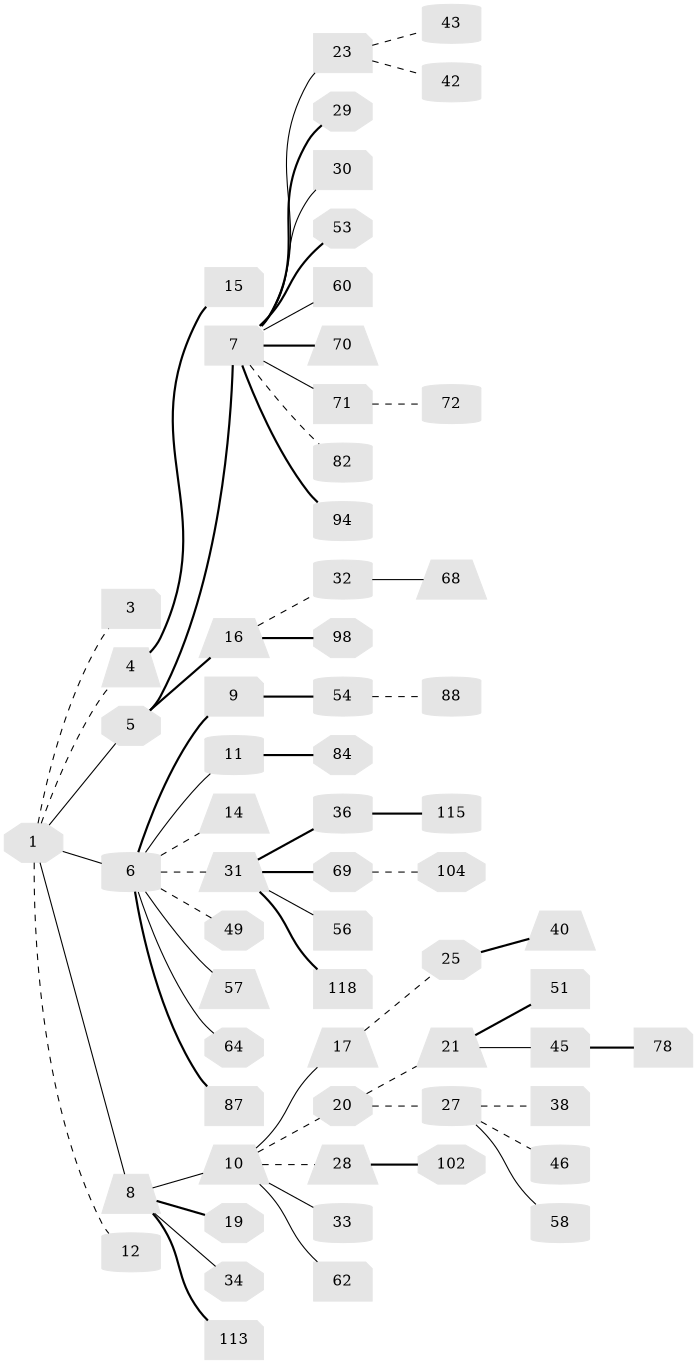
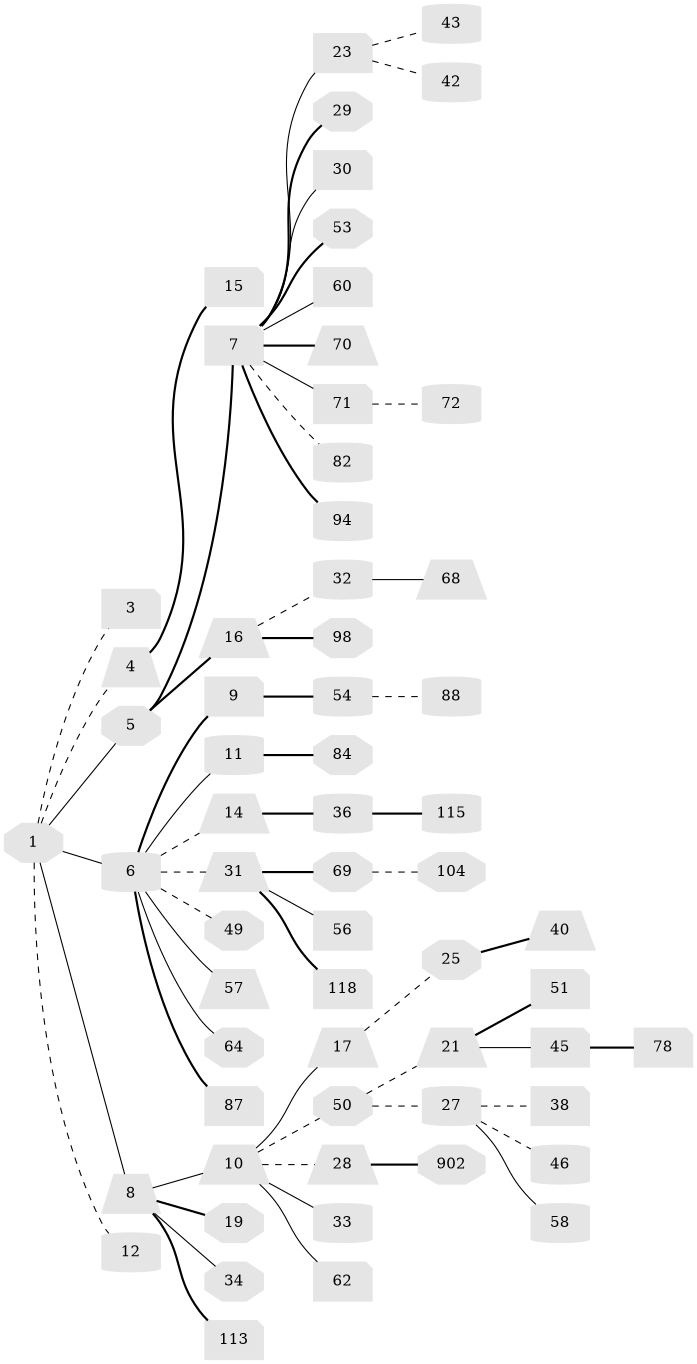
edge "36" -- "31": now "36" -- "14"
node "20": label "20" -> "50"
node "102": label "102" -> "902"
